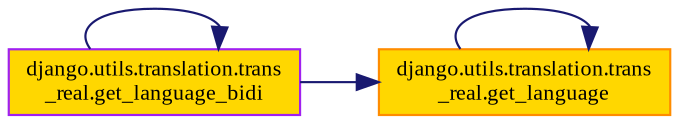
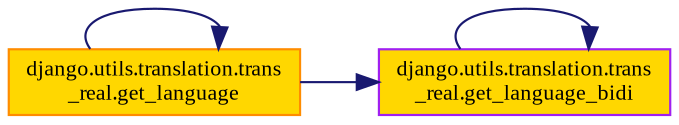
edge "django.utils.translation.trans _real.get_language_bidi" -> "django.utils.translation.trans _real.get_language": reversed
